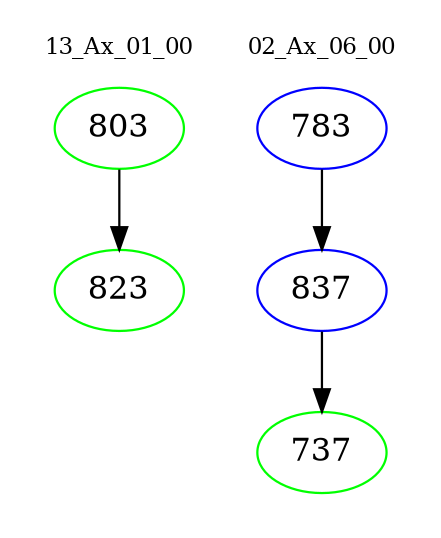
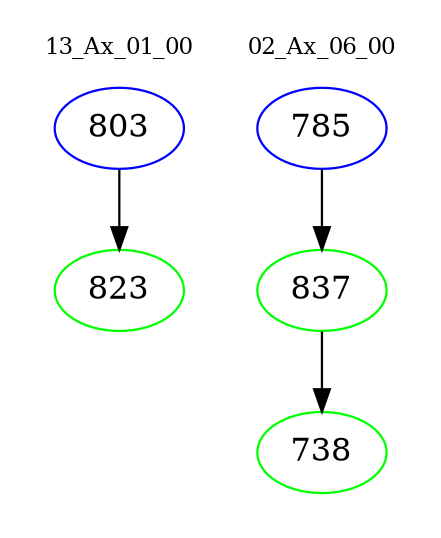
node "803": color green -> blue
node "783": label "783" -> "785"
node "837": color blue -> green
node "737": label "737" -> "738"
